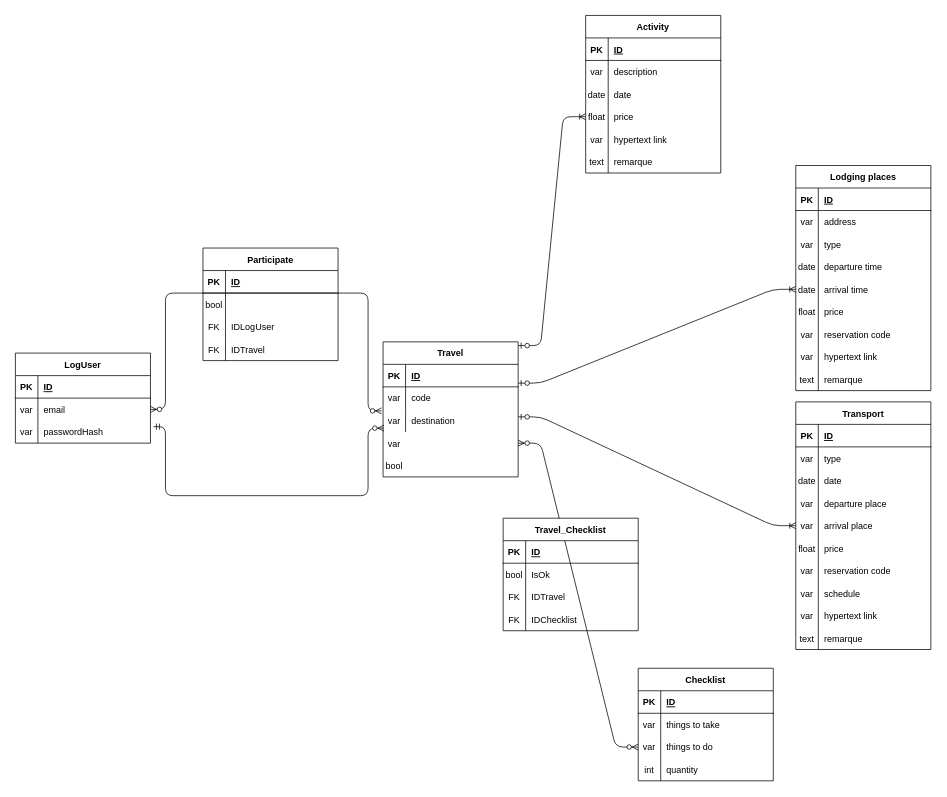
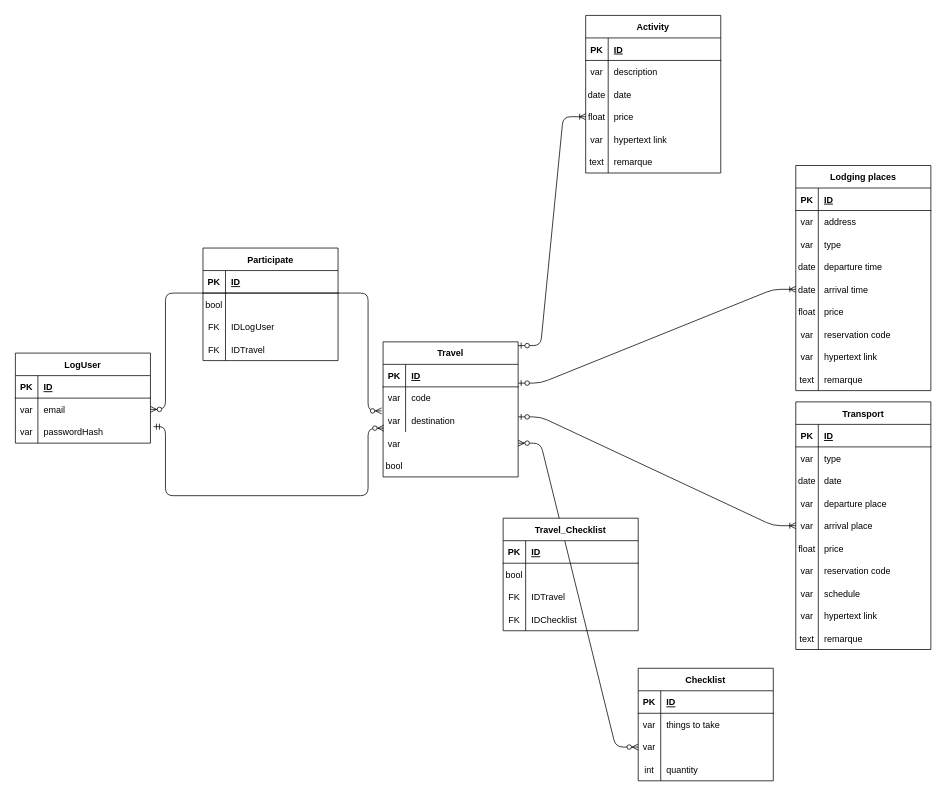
node "IsOk": removed
node "things to do": removed
